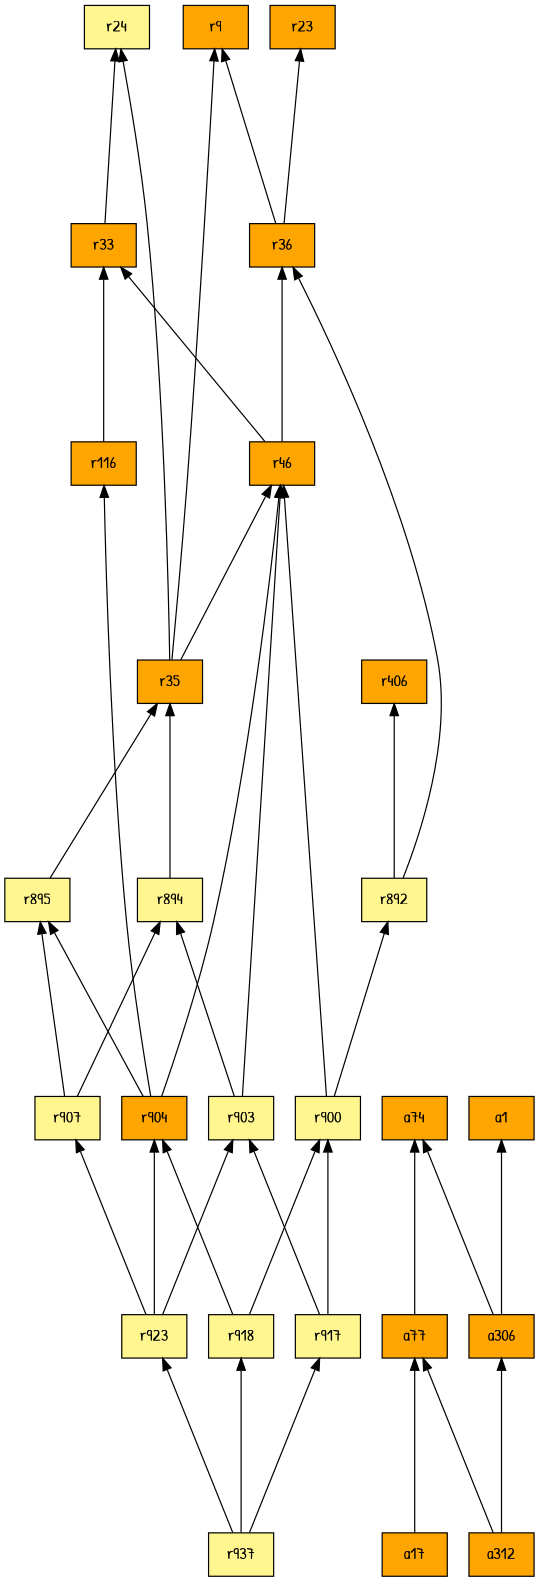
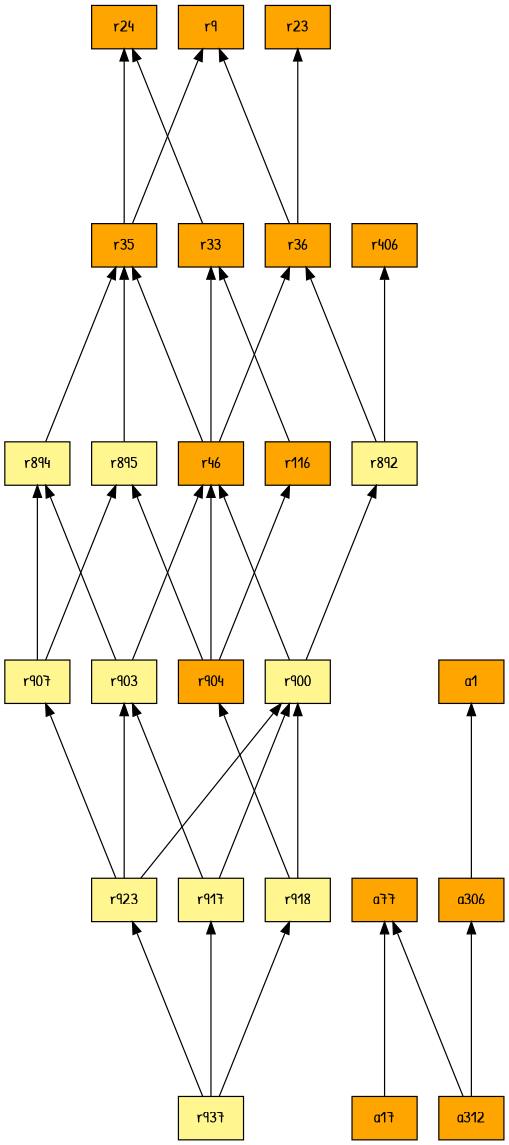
node "r24": fillcolor khaki1 -> orange
edge "r35" -> "r46": reversed
node "a74": removed
edge "r923" -> "r904": now "r923" -> "r900"
